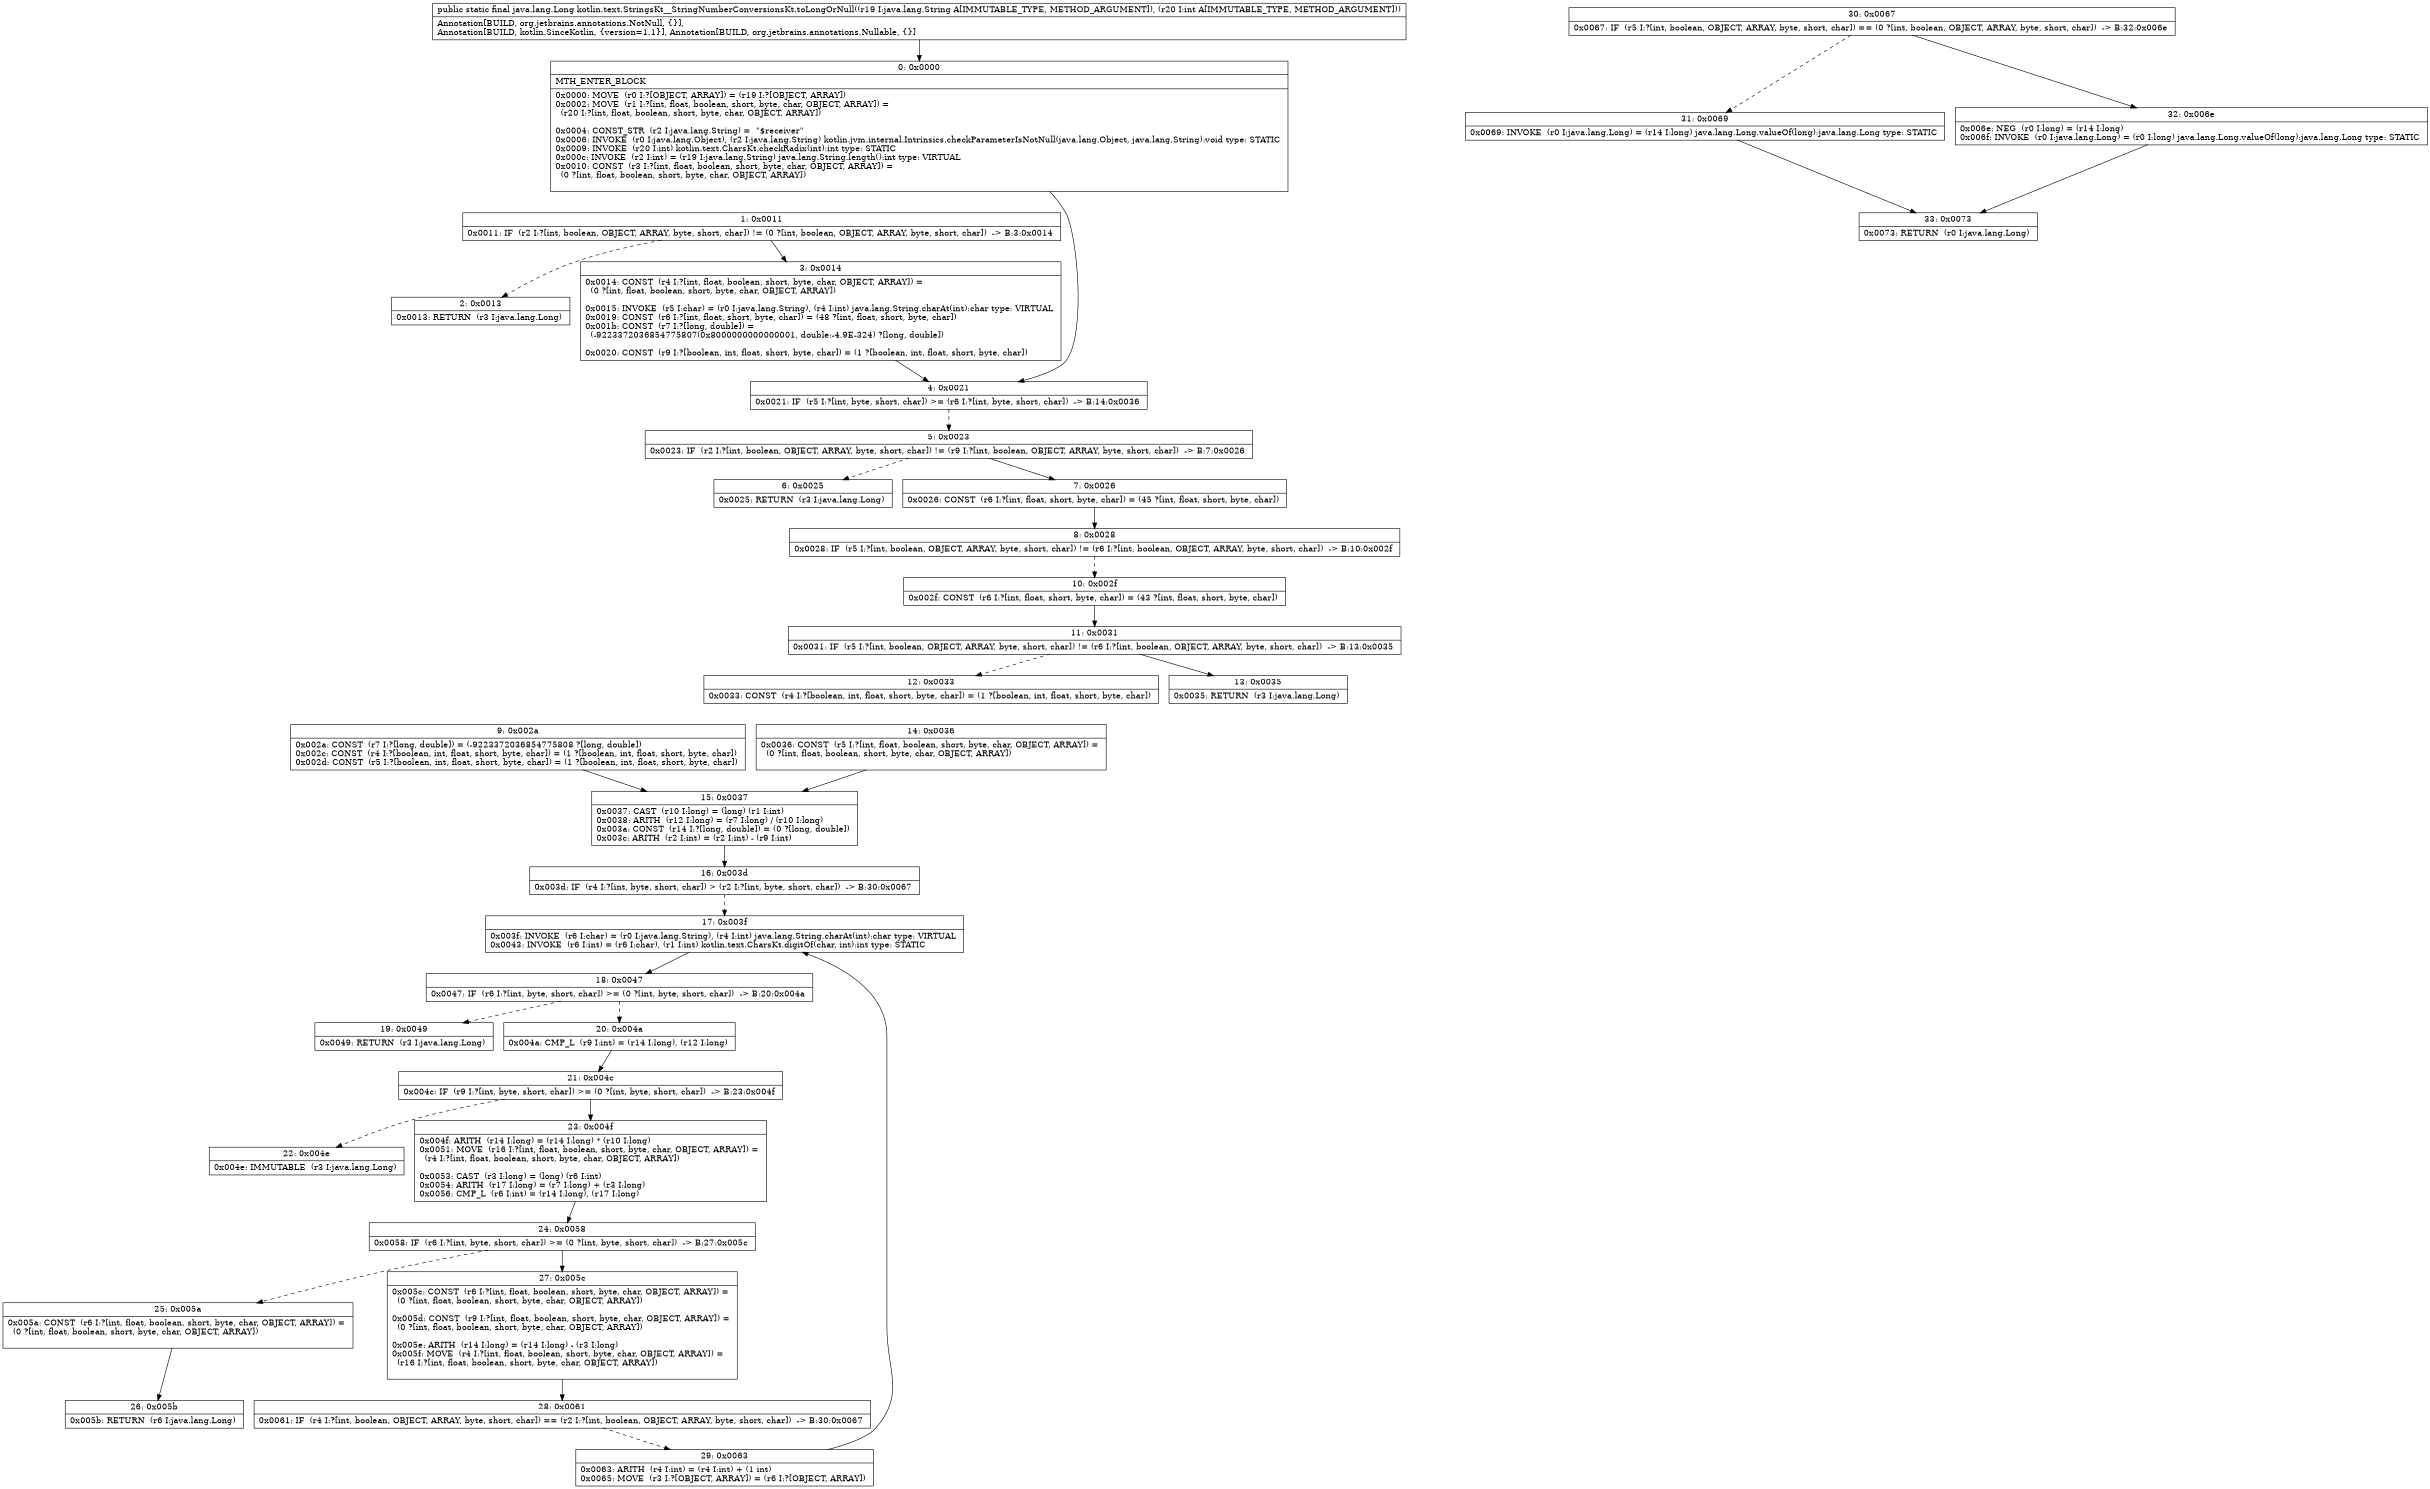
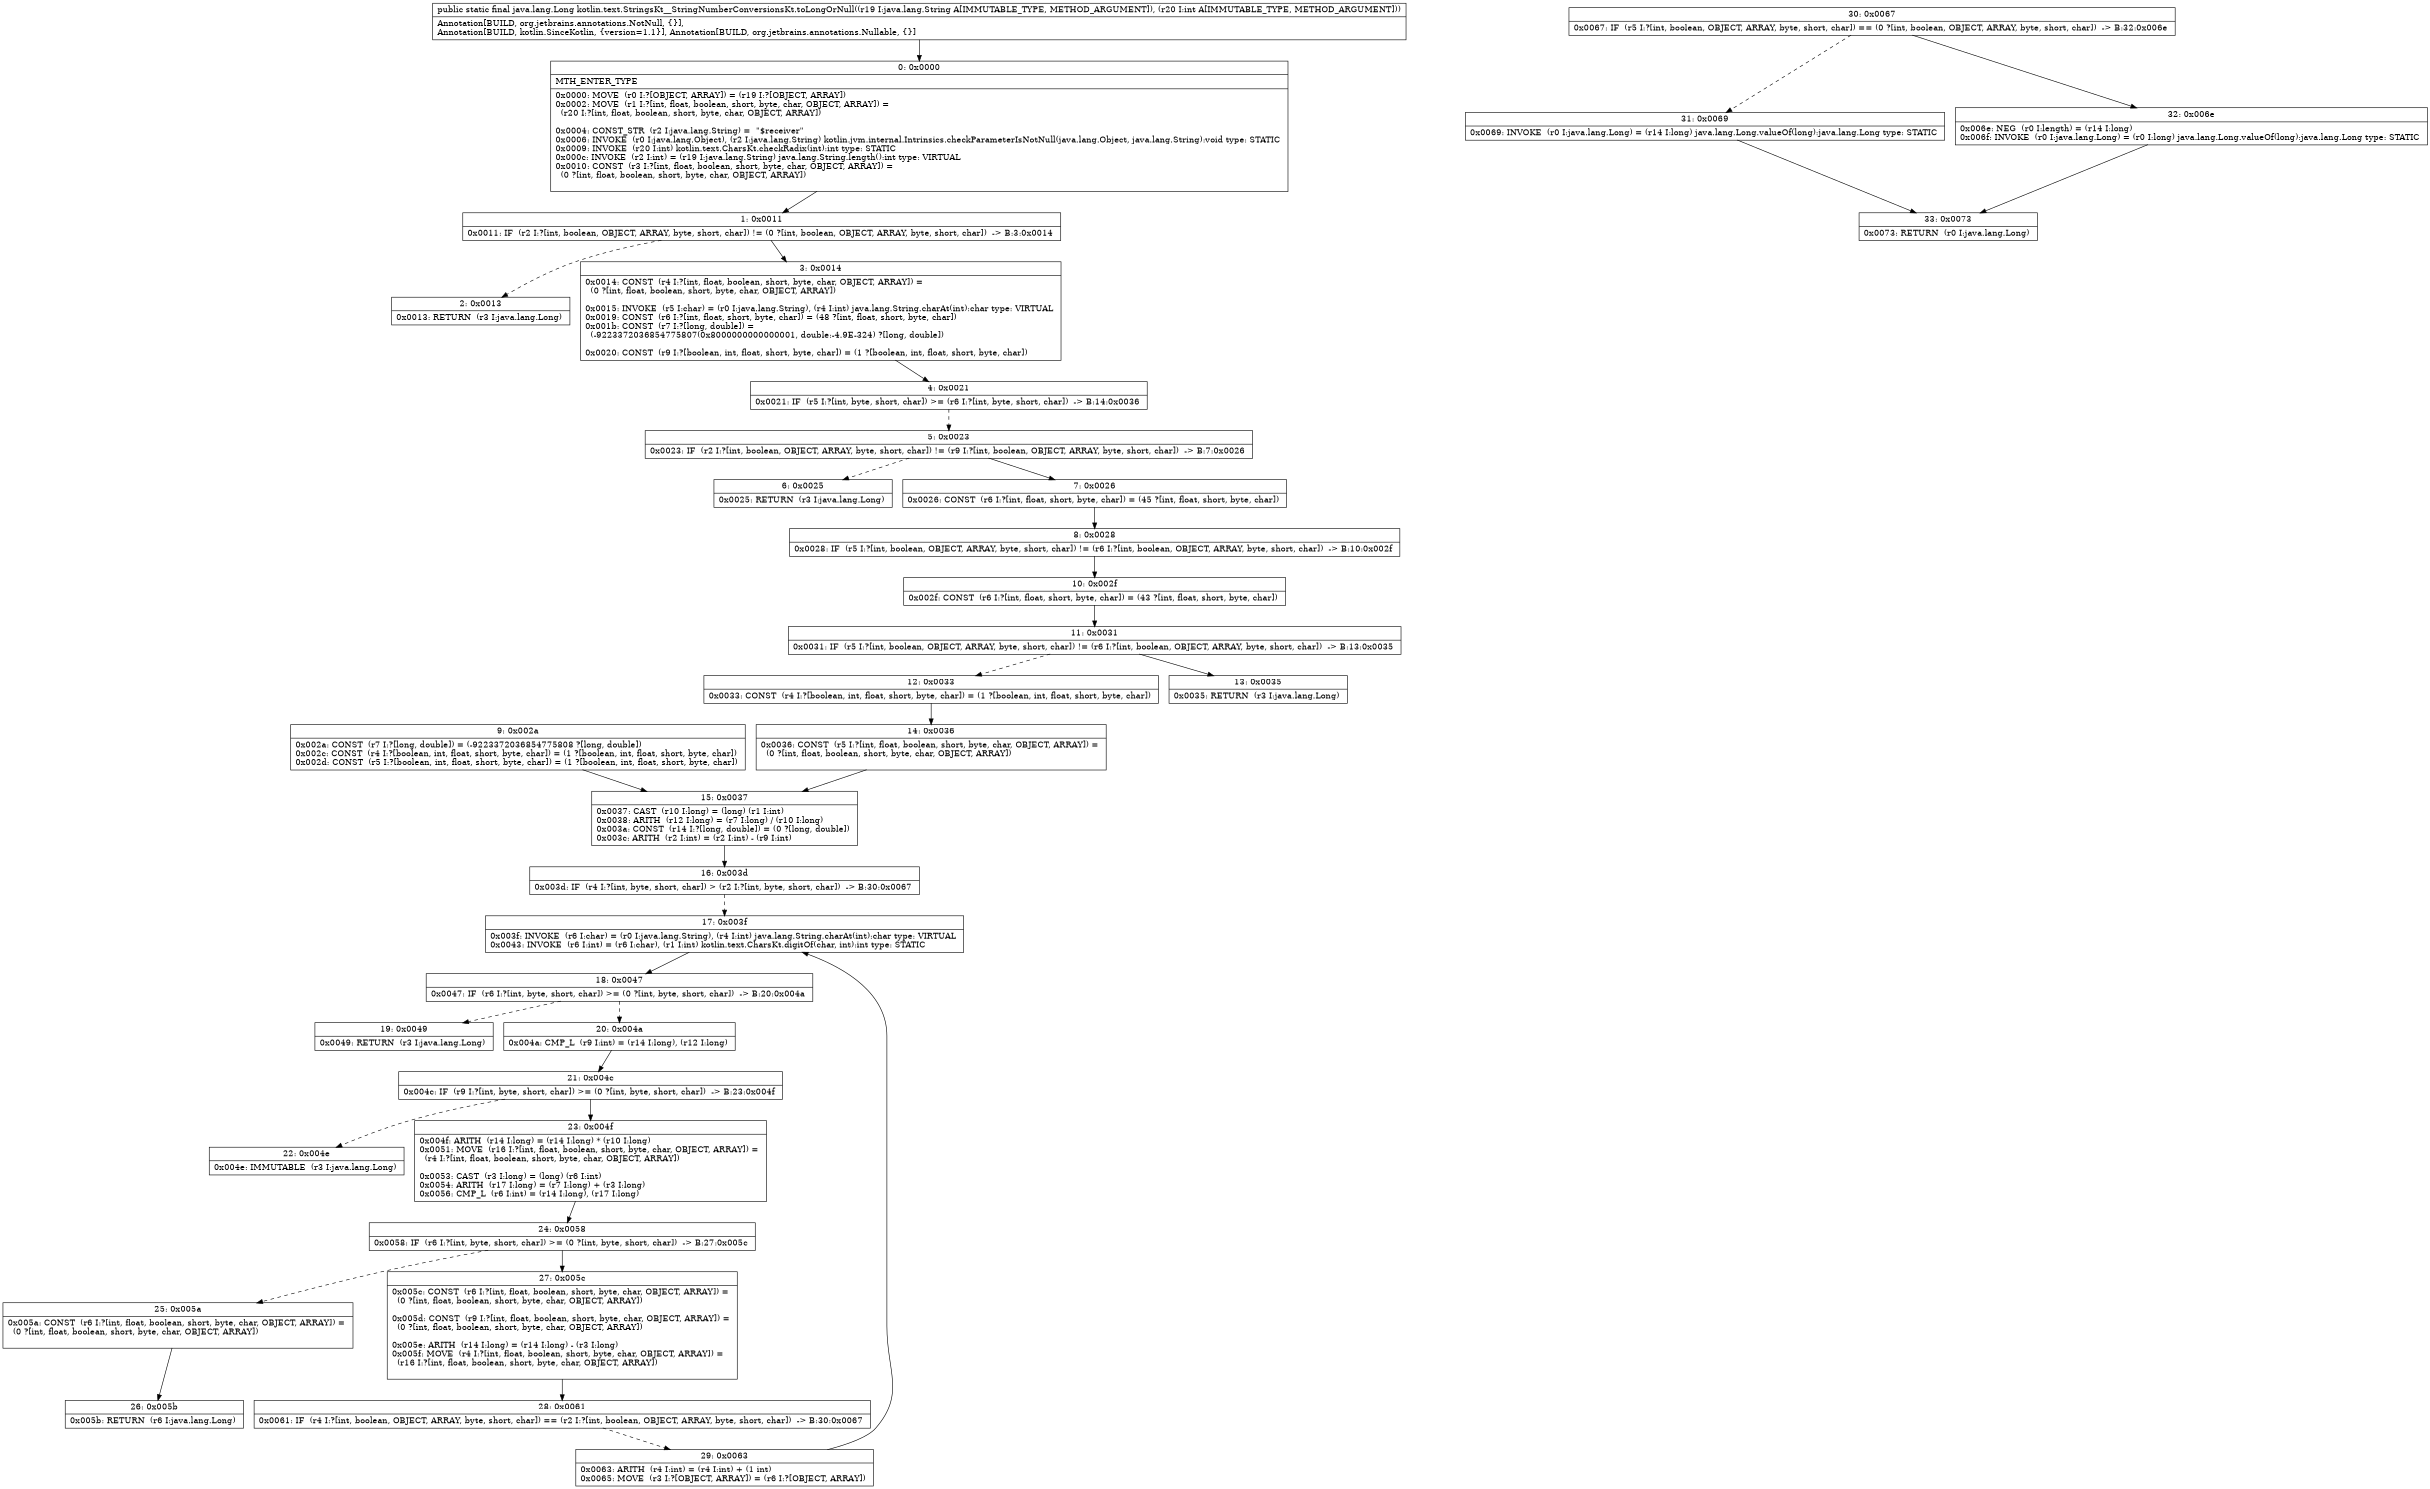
node "0: 0x0000": text "MTH_ENTER_BLOCK" -> "MTH_ENTER_TYPE"
node "32: 0x006e": text "0x006e: NEG  (r0 I:long) = (r14 I:long)" -> "0x006e: NEG  (r0 I:length) = (r14 I:long)"
edge "0: 0x0000" -> "4: 0x0021": now "0: 0x0000" -> "1: 0x0011"
edge "8: 0x0028" -> "10: 0x002f": style dashed -> solid
edge "12: 0x0033" -> "14: 0x0036": added
